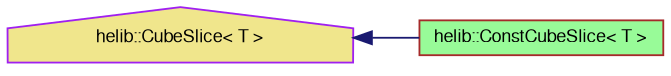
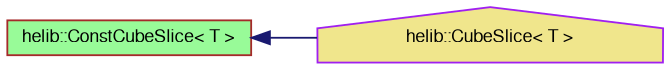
edge "helib::ConstCubeSlice< T >" -> "helib::CubeSlice< T >": reversed
